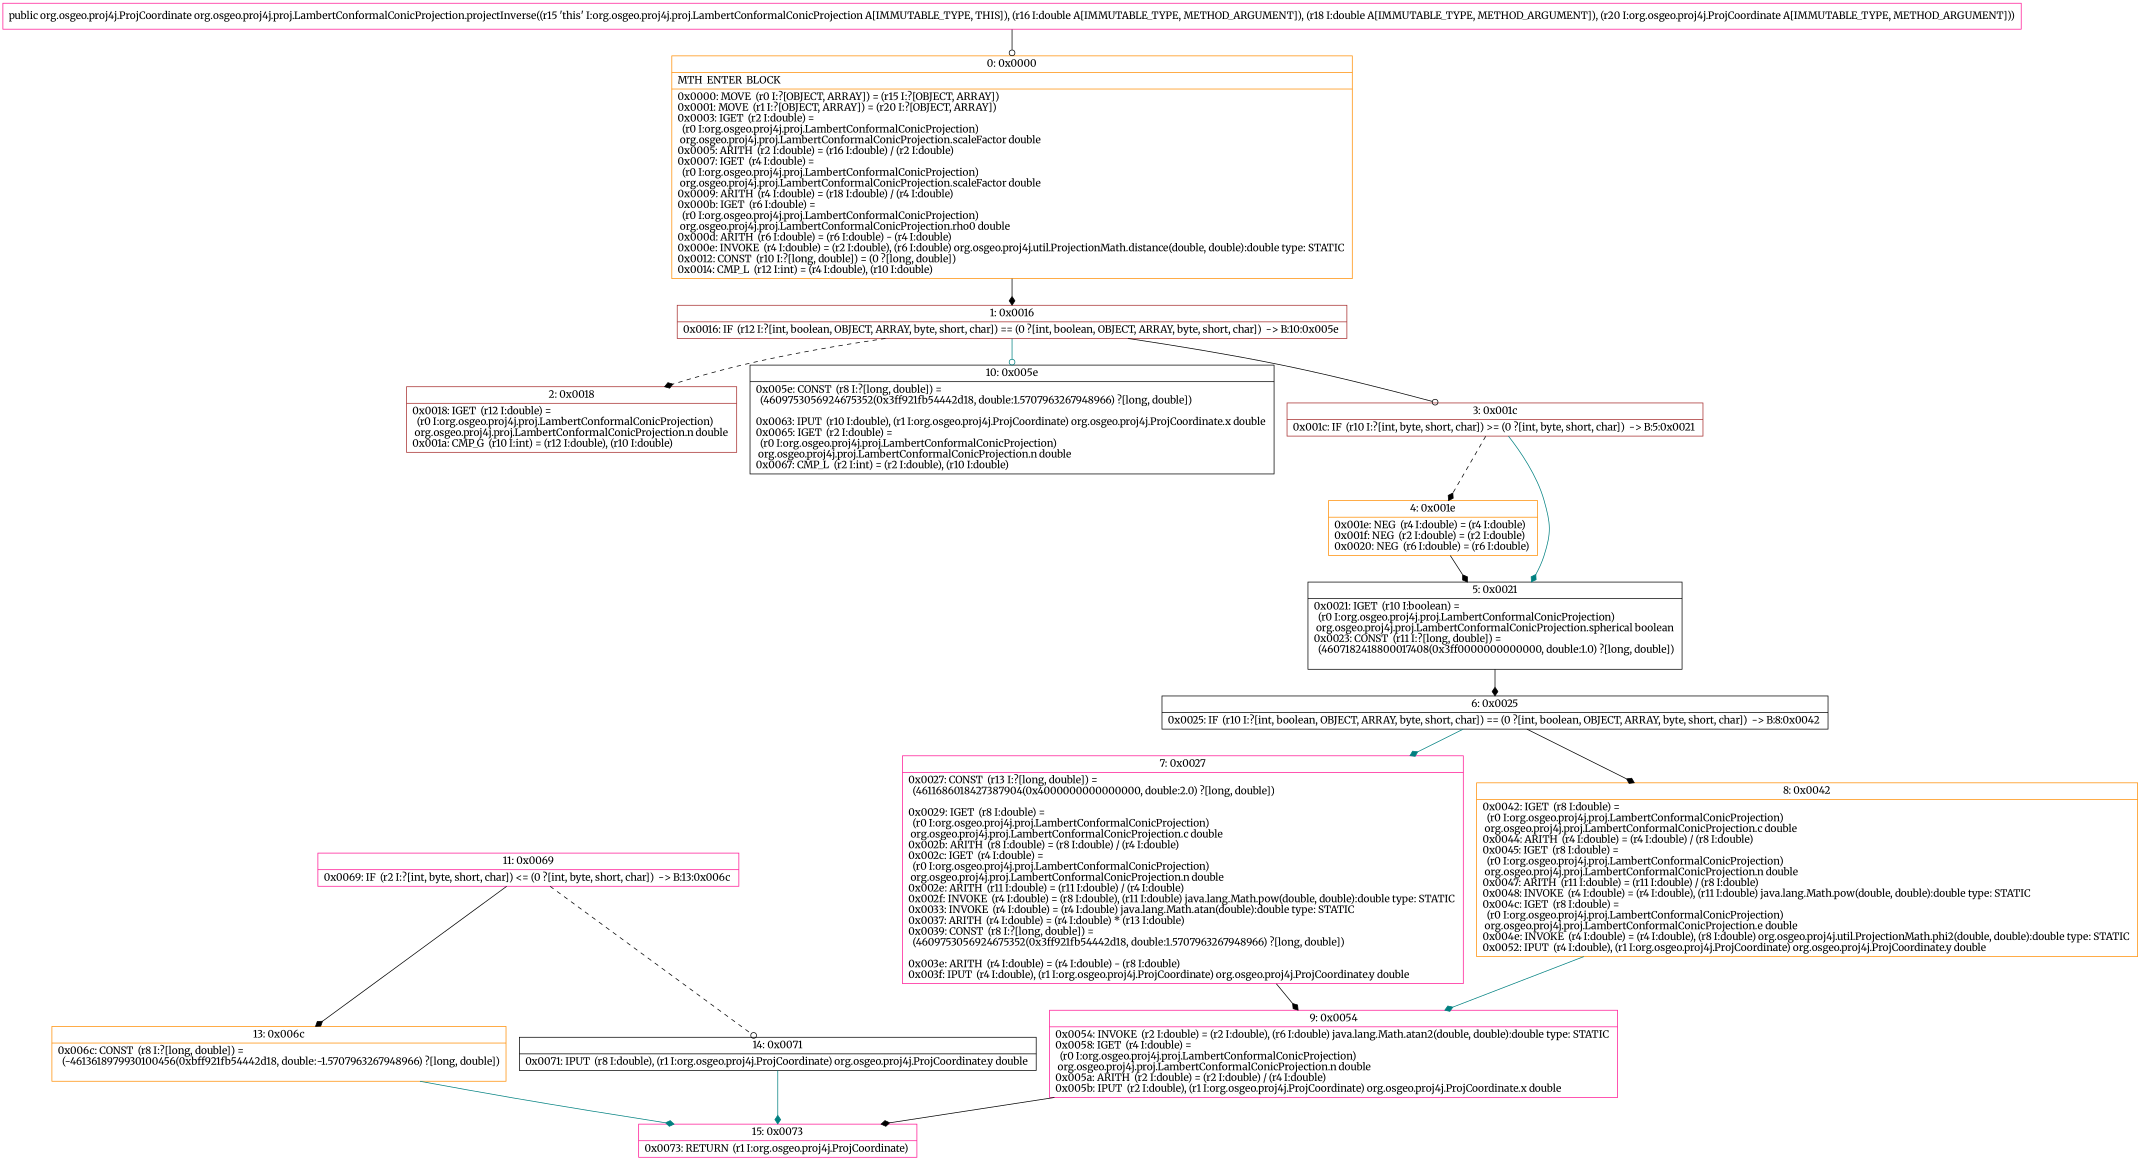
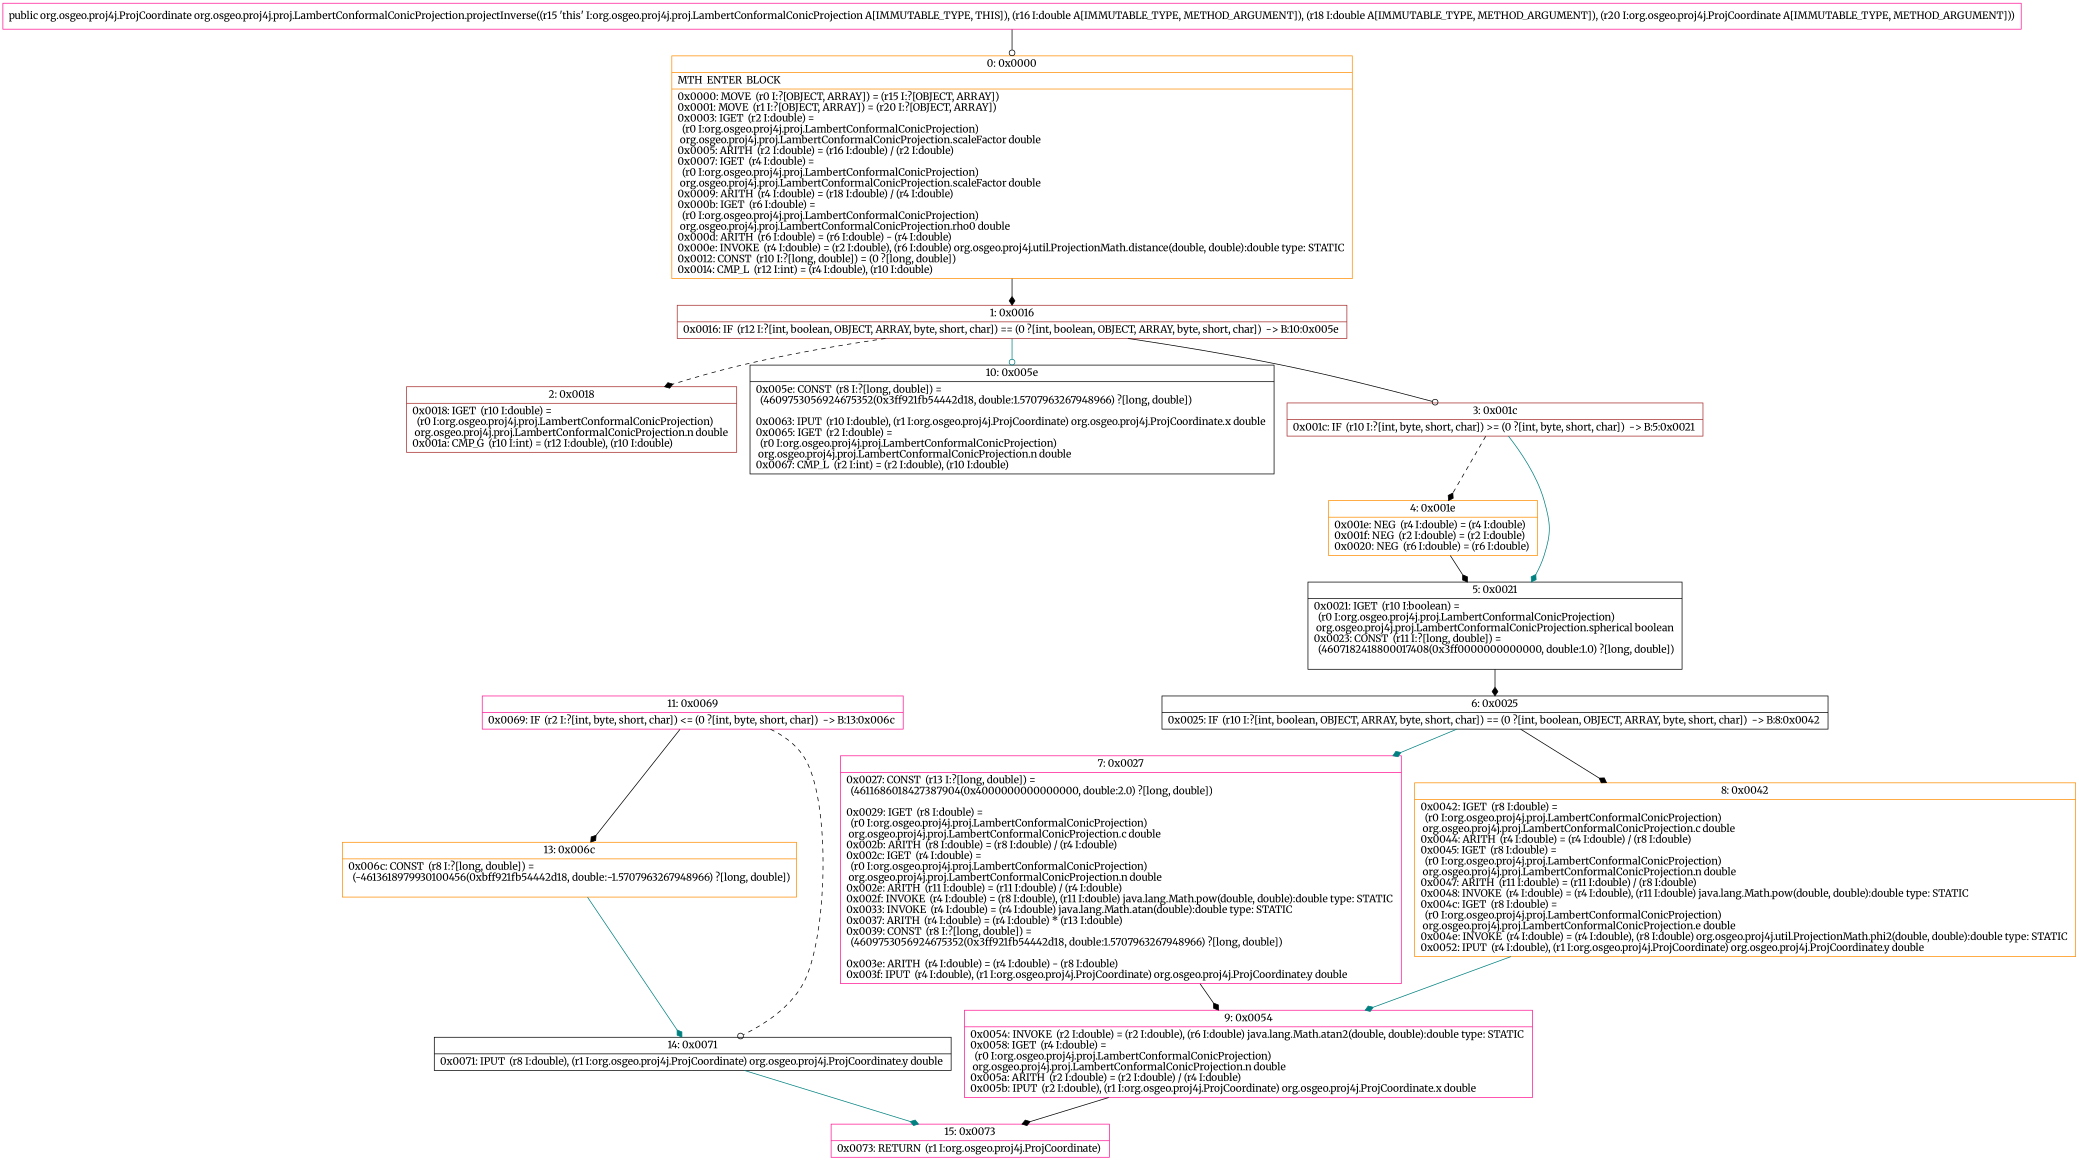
node "2: 0x0018": text "0x0018: IGET  (r12 I:double) =" -> "0x0018: IGET  (r10 I:double) ="
edge "13: 0x006c" -> "15: 0x0073": now "13: 0x006c" -> "14: 0x0071"
